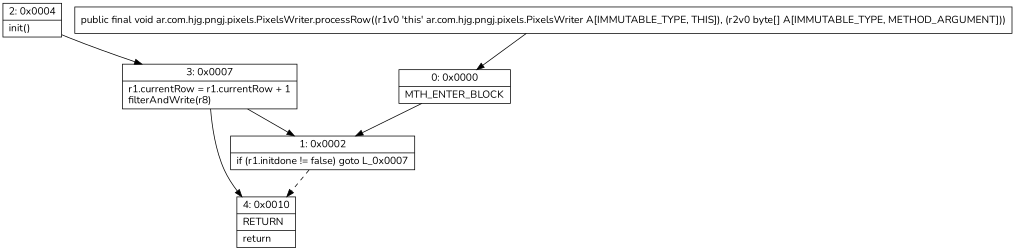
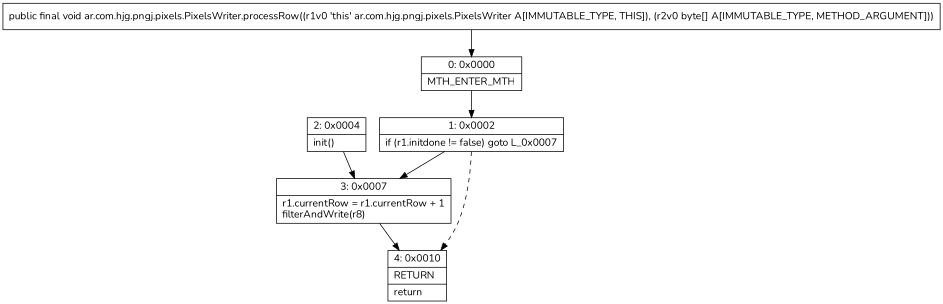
node "0: 0x0000": text "MTH_ENTER_BLOCK" -> "MTH_ENTER_MTH"
edge "3: 0x0007" -> "1: 0x0002": reversed
